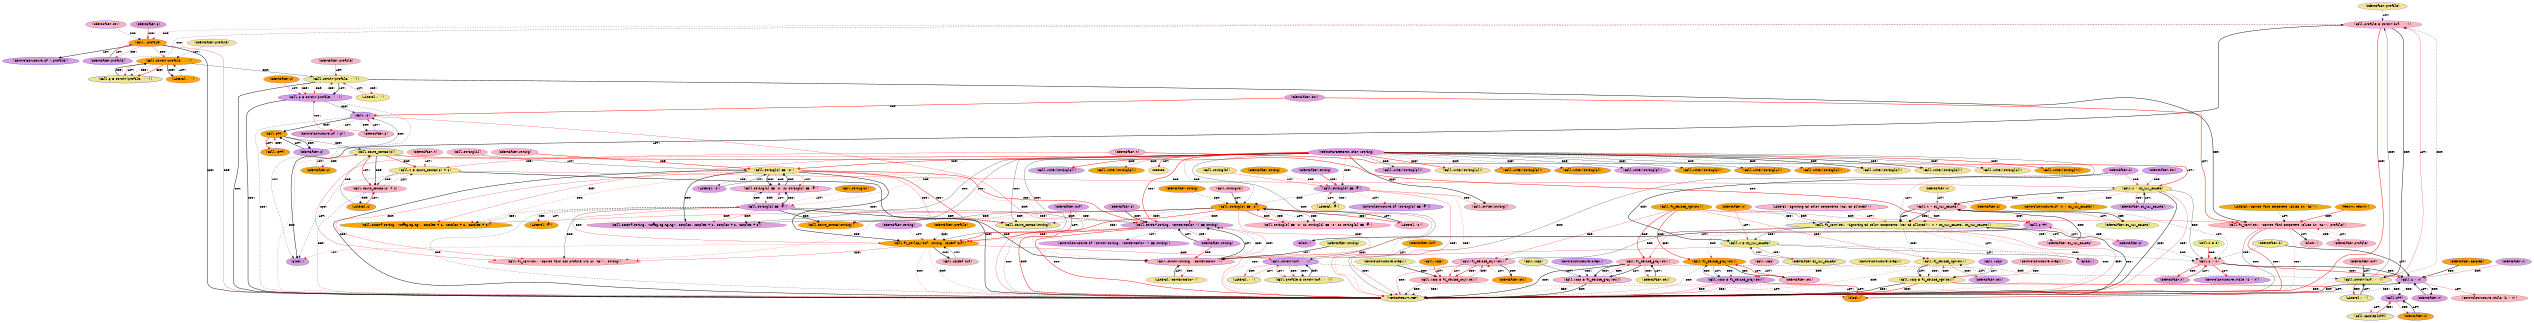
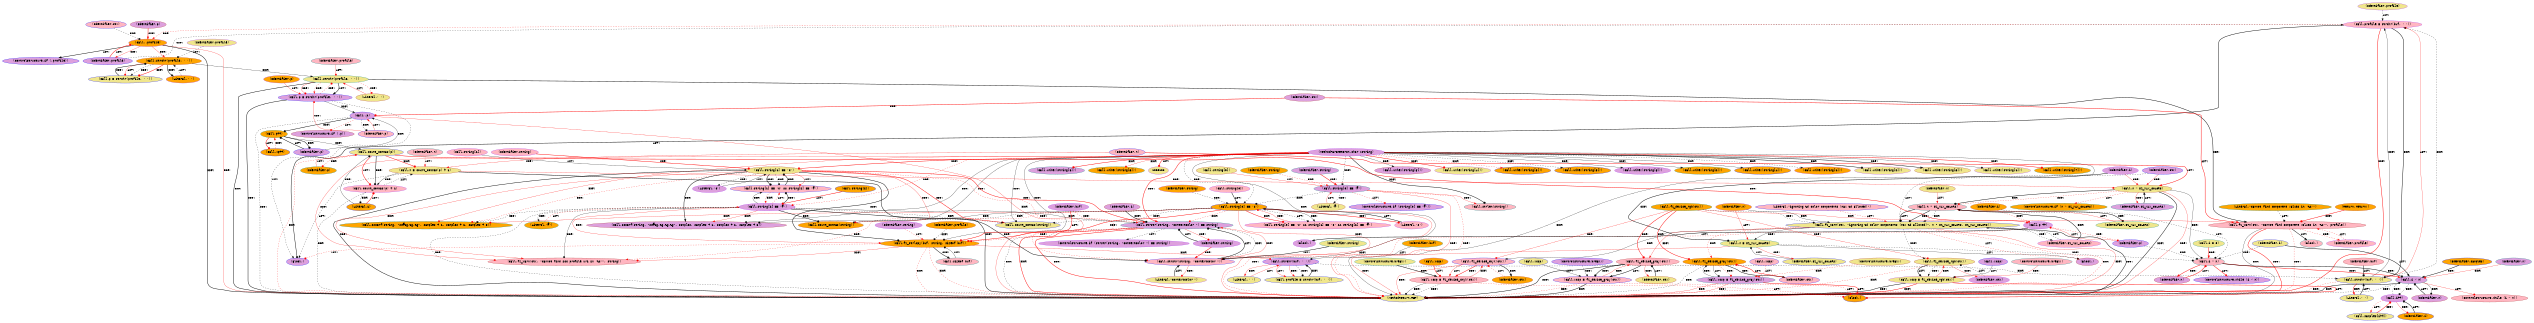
edge "(Call,string[2])" -> "(Call,string[2] == '#')": style dashed -> bold
edge "(Call,n > FZ_MAX_COLORS)" -> "(ControlStructure,if (n > FZ_MAX_COLORS))": label "CFG: " -> "AST: "
edge "(Call,samples[i++])" -> "(Call,i++)": arrowhead normal -> dot
